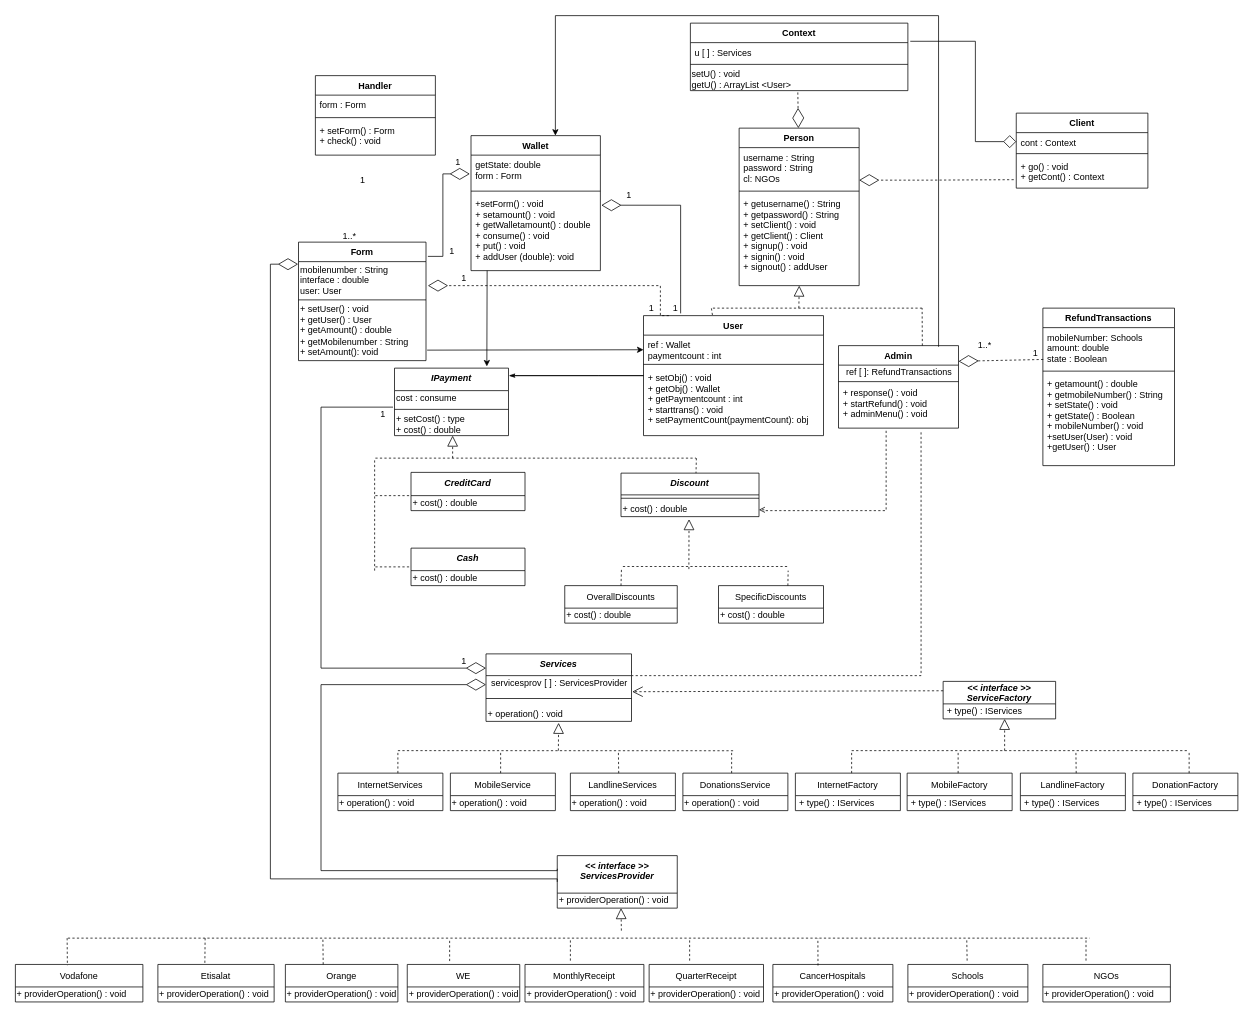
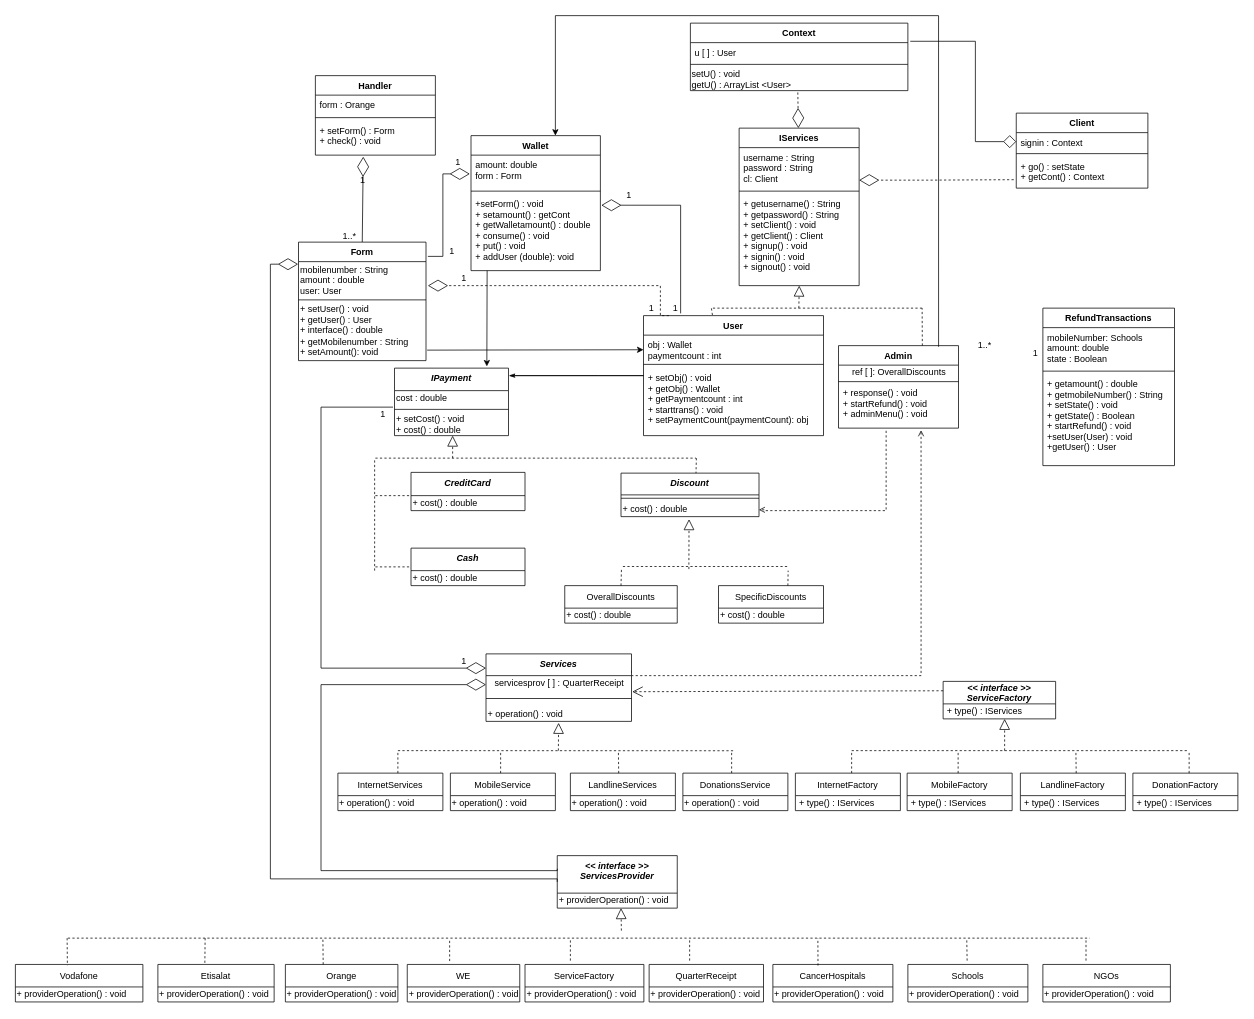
node "u [ ] : Services": label "u [ ] : Services" -> "u [ ] : User"
node "form : Form": label "form : Form" -> "form : Orange"
node "Person": label "Person" -> "IServices"
node "cont : Context": label "cont : Context" -> "signin : Context"
node "username : String password : String cl: NGOs": label "username : String password : String cl: NGOs" -> "username : String password : String cl: Client"
node "getState: double form : Form": label "getState: double form : Form" -> "amount: double form : Form"
node "+ go() : void + getCont() : Context": label "+ go() : void + getCont() : Context" -> "+ go() : setState + getCont() : Context"
node "+setForm() : void + setamount() : void + getWalletamount() : double + consume() : void + put() : void + addUser (double): void": label "+setForm() : void + setamount() : void + getWalletamount() : double + consume() : void + put() : void + addUser (double): void" -> "+setForm() : void + setamount() : getCont + getWalletamount() : double + consume() : void + put() : void + addUser (double): void"
node "+ getusername() : String + getpassword() : String + setClient() : void + getClient() : Client + signup() : void + signin() : void + signout() : addUser": label "+ getusername() : String + getpassword() : String + setClient() : void + getClient() : Client + signup() : void + signin() : void + signout() : addUser" -> "+ getusername() : String + getpassword() : String + setClient() : void + getClient() : Client + signup() : void + signin() : void + signout() : void"
edge "Form" -> "+ setForm() : Form + check() : void": added
node "mobilenumber : String interface : double user: User": label "mobilenumber : String interface : double user: User" -> "mobilenumber : String amount : double user: User"
node "+ setUser() : void + getUser() : User + getAmount() : double + getMobilenumber : String + setAmount(): void": label "+ setUser() : void + getUser() : User + getAmount() : double + getMobilenumber : String + setAmount(): void" -> "+ setUser() : void + getUser() : User + interface() : double + getMobilenumber : String + setAmount(): void"
node "ref : Wallet paymentcount : int": label "ref : Wallet paymentcount : int" -> "obj : Wallet paymentcount : int"
edge "mobileNumber: Schools amount: double state : Boolean" -> "Admin": removed
node "ref [ ]: RefundTransactions": label "ref [ ]: RefundTransactions" -> "ref [ ]: OverallDiscounts"
node "+ getamount() : double + getmobileNumber() : String + setState() : void + getState() : Boolean + mobileNumber() : void +setUser(User) : void +getUser() : User": label "+ getamount() : double + getmobileNumber() : String + setState() : void + getState() : Boolean + mobileNumber() : void +setUser(User) : void +getUser() : User" -> "+ getamount() : double + getmobileNumber() : String + setState() : void + getState() : Boolean + startRefund() : void +setUser(User) : void +getUser() : User"
node "cost : consume": label "cost : consume" -> "cost : double"
node "+ setCost() : type + cost() : double": label "+ setCost() : type + cost() : double" -> "+ setCost() : void + cost() : double"
edge "+ response() : void + startRefund() : void + adminMenu() : void" -- "Services": arrowhead none -> open
node "servicesprov [ ] : ServicesProvider": label "servicesprov [ ] : ServicesProvider" -> "servicesprov [ ] : QuarterReceipt"
node "MonthlyReceipt": label "MonthlyReceipt" -> "ServiceFactory"
